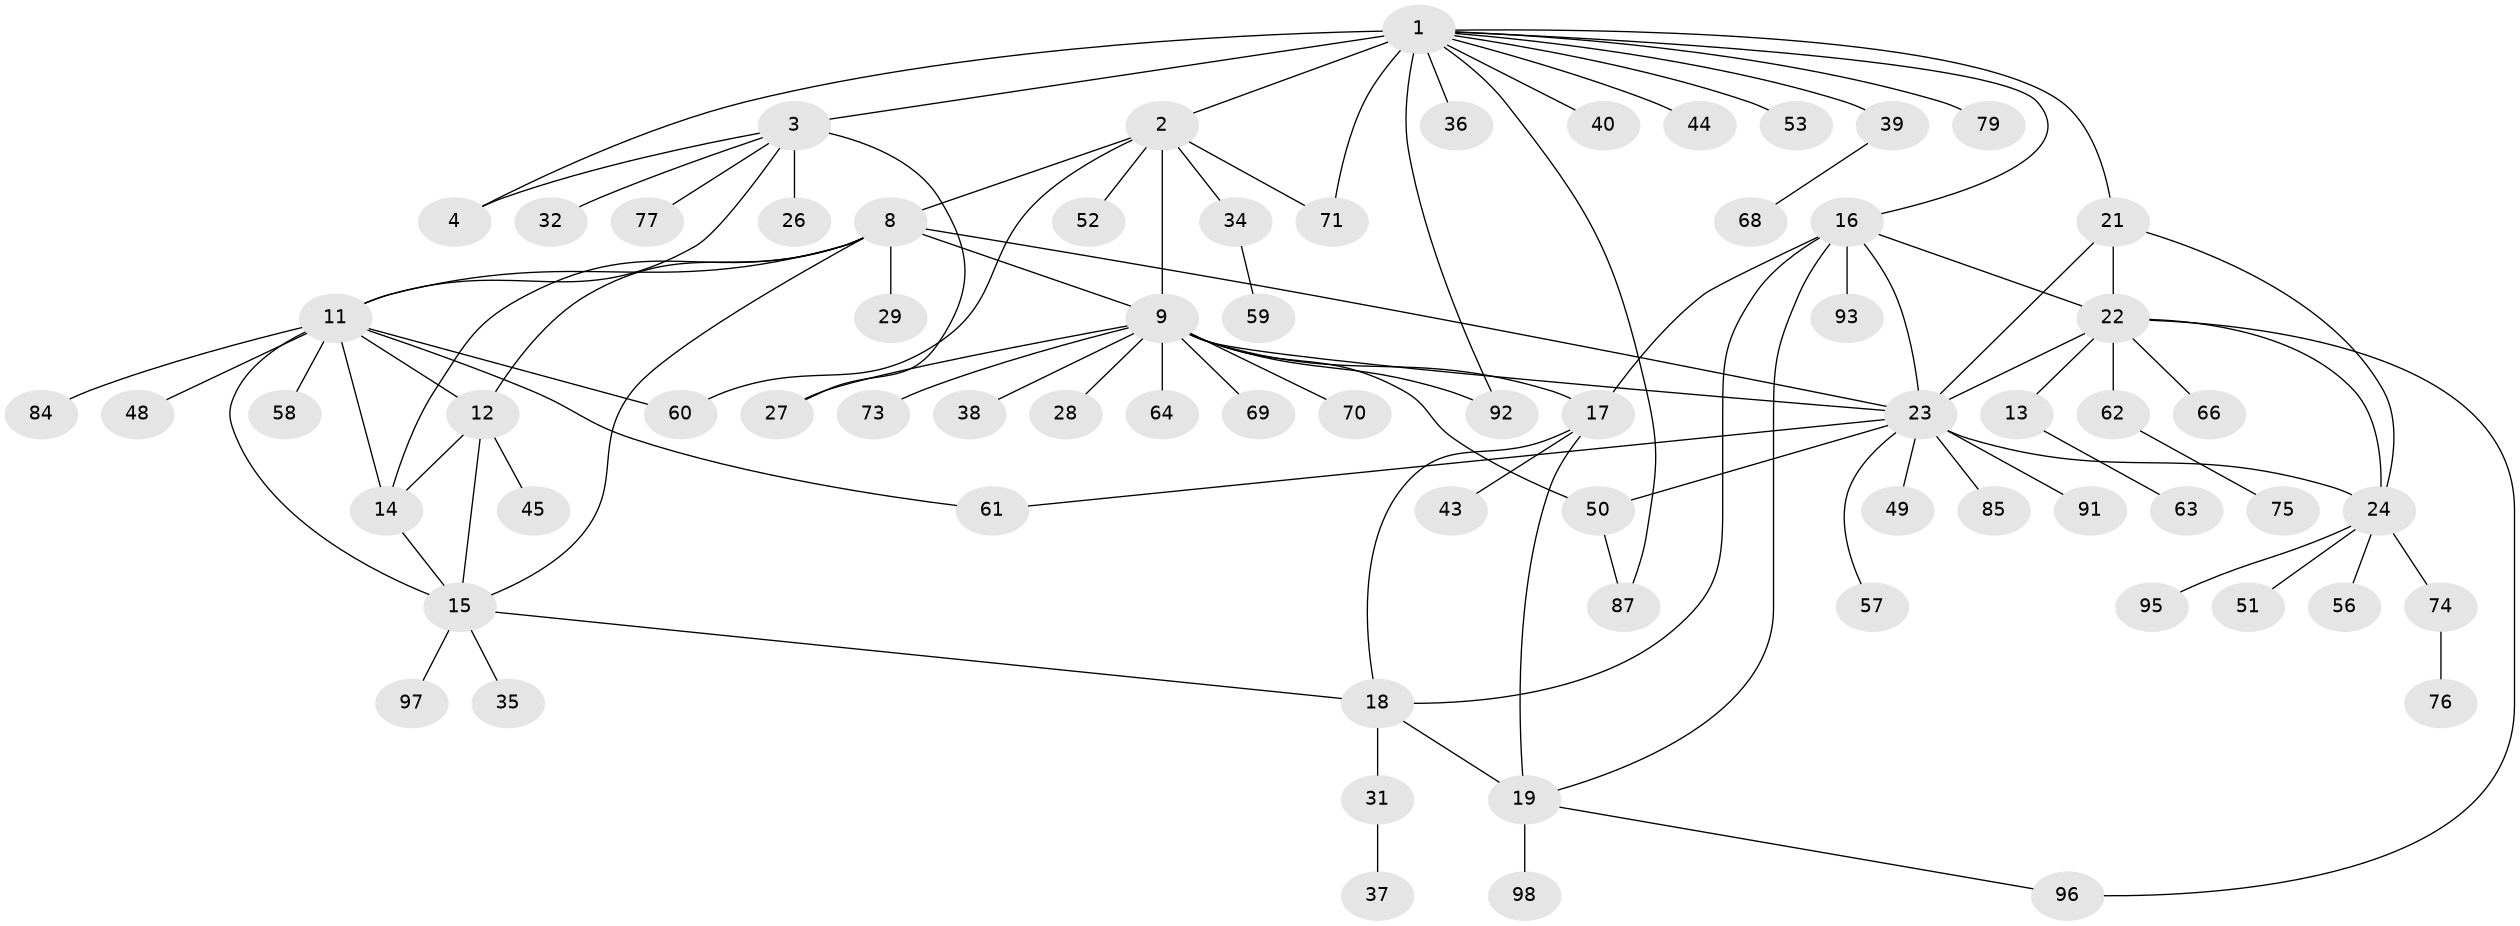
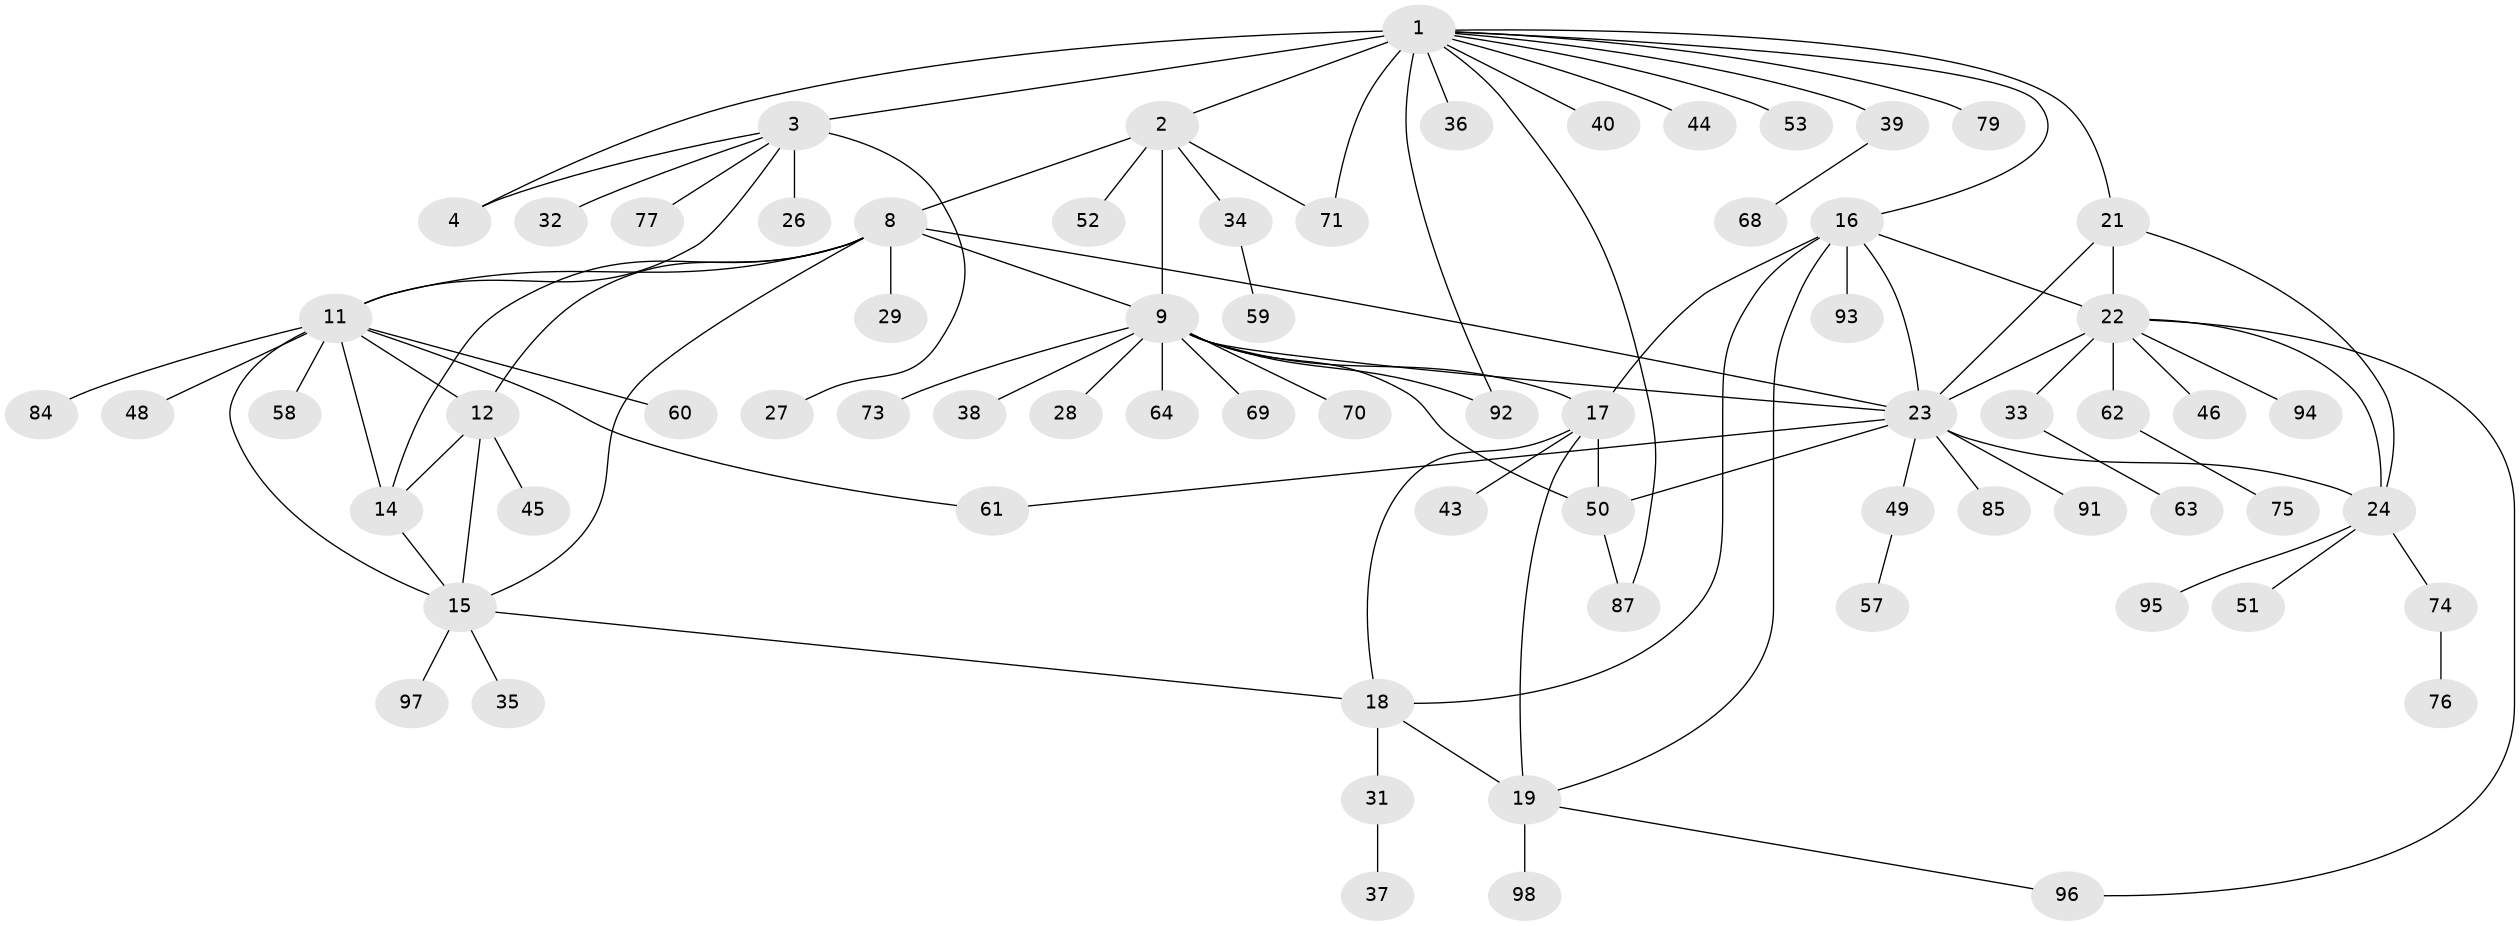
edge "2" -- "60": removed
edge "9" -- "27": removed
node "13": label "13" -> "33"
node "66": label "66" -> "46"
node "94": added
edge "17" -- "50": added
edge "23" -- "57": now "49" -- "57"
node "56": removed
